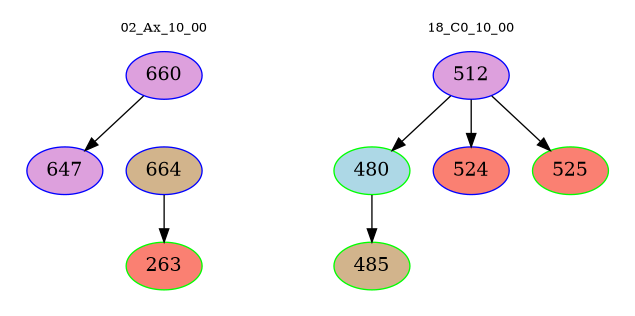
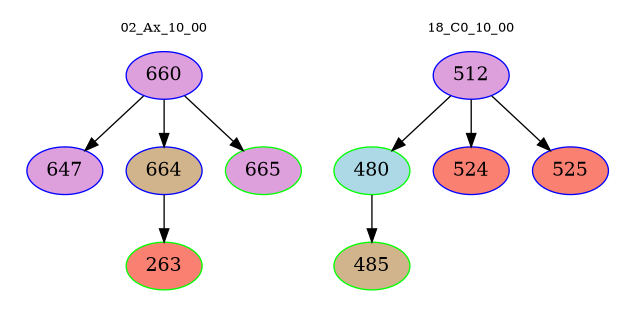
edge "660" -> "664": added
node "665": added
node "525": color green -> blue
